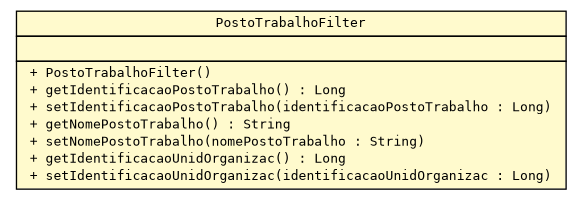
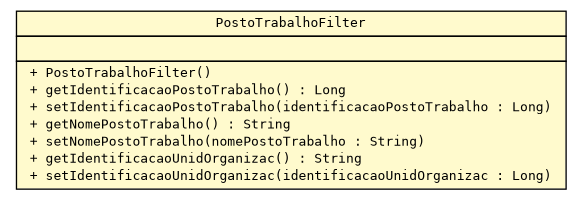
node "PostoTrabalhoFilter": text "+ getIdentificacaoUnidOrganizac() : Long" -> "+ getIdentificacaoUnidOrganizac() : String"
